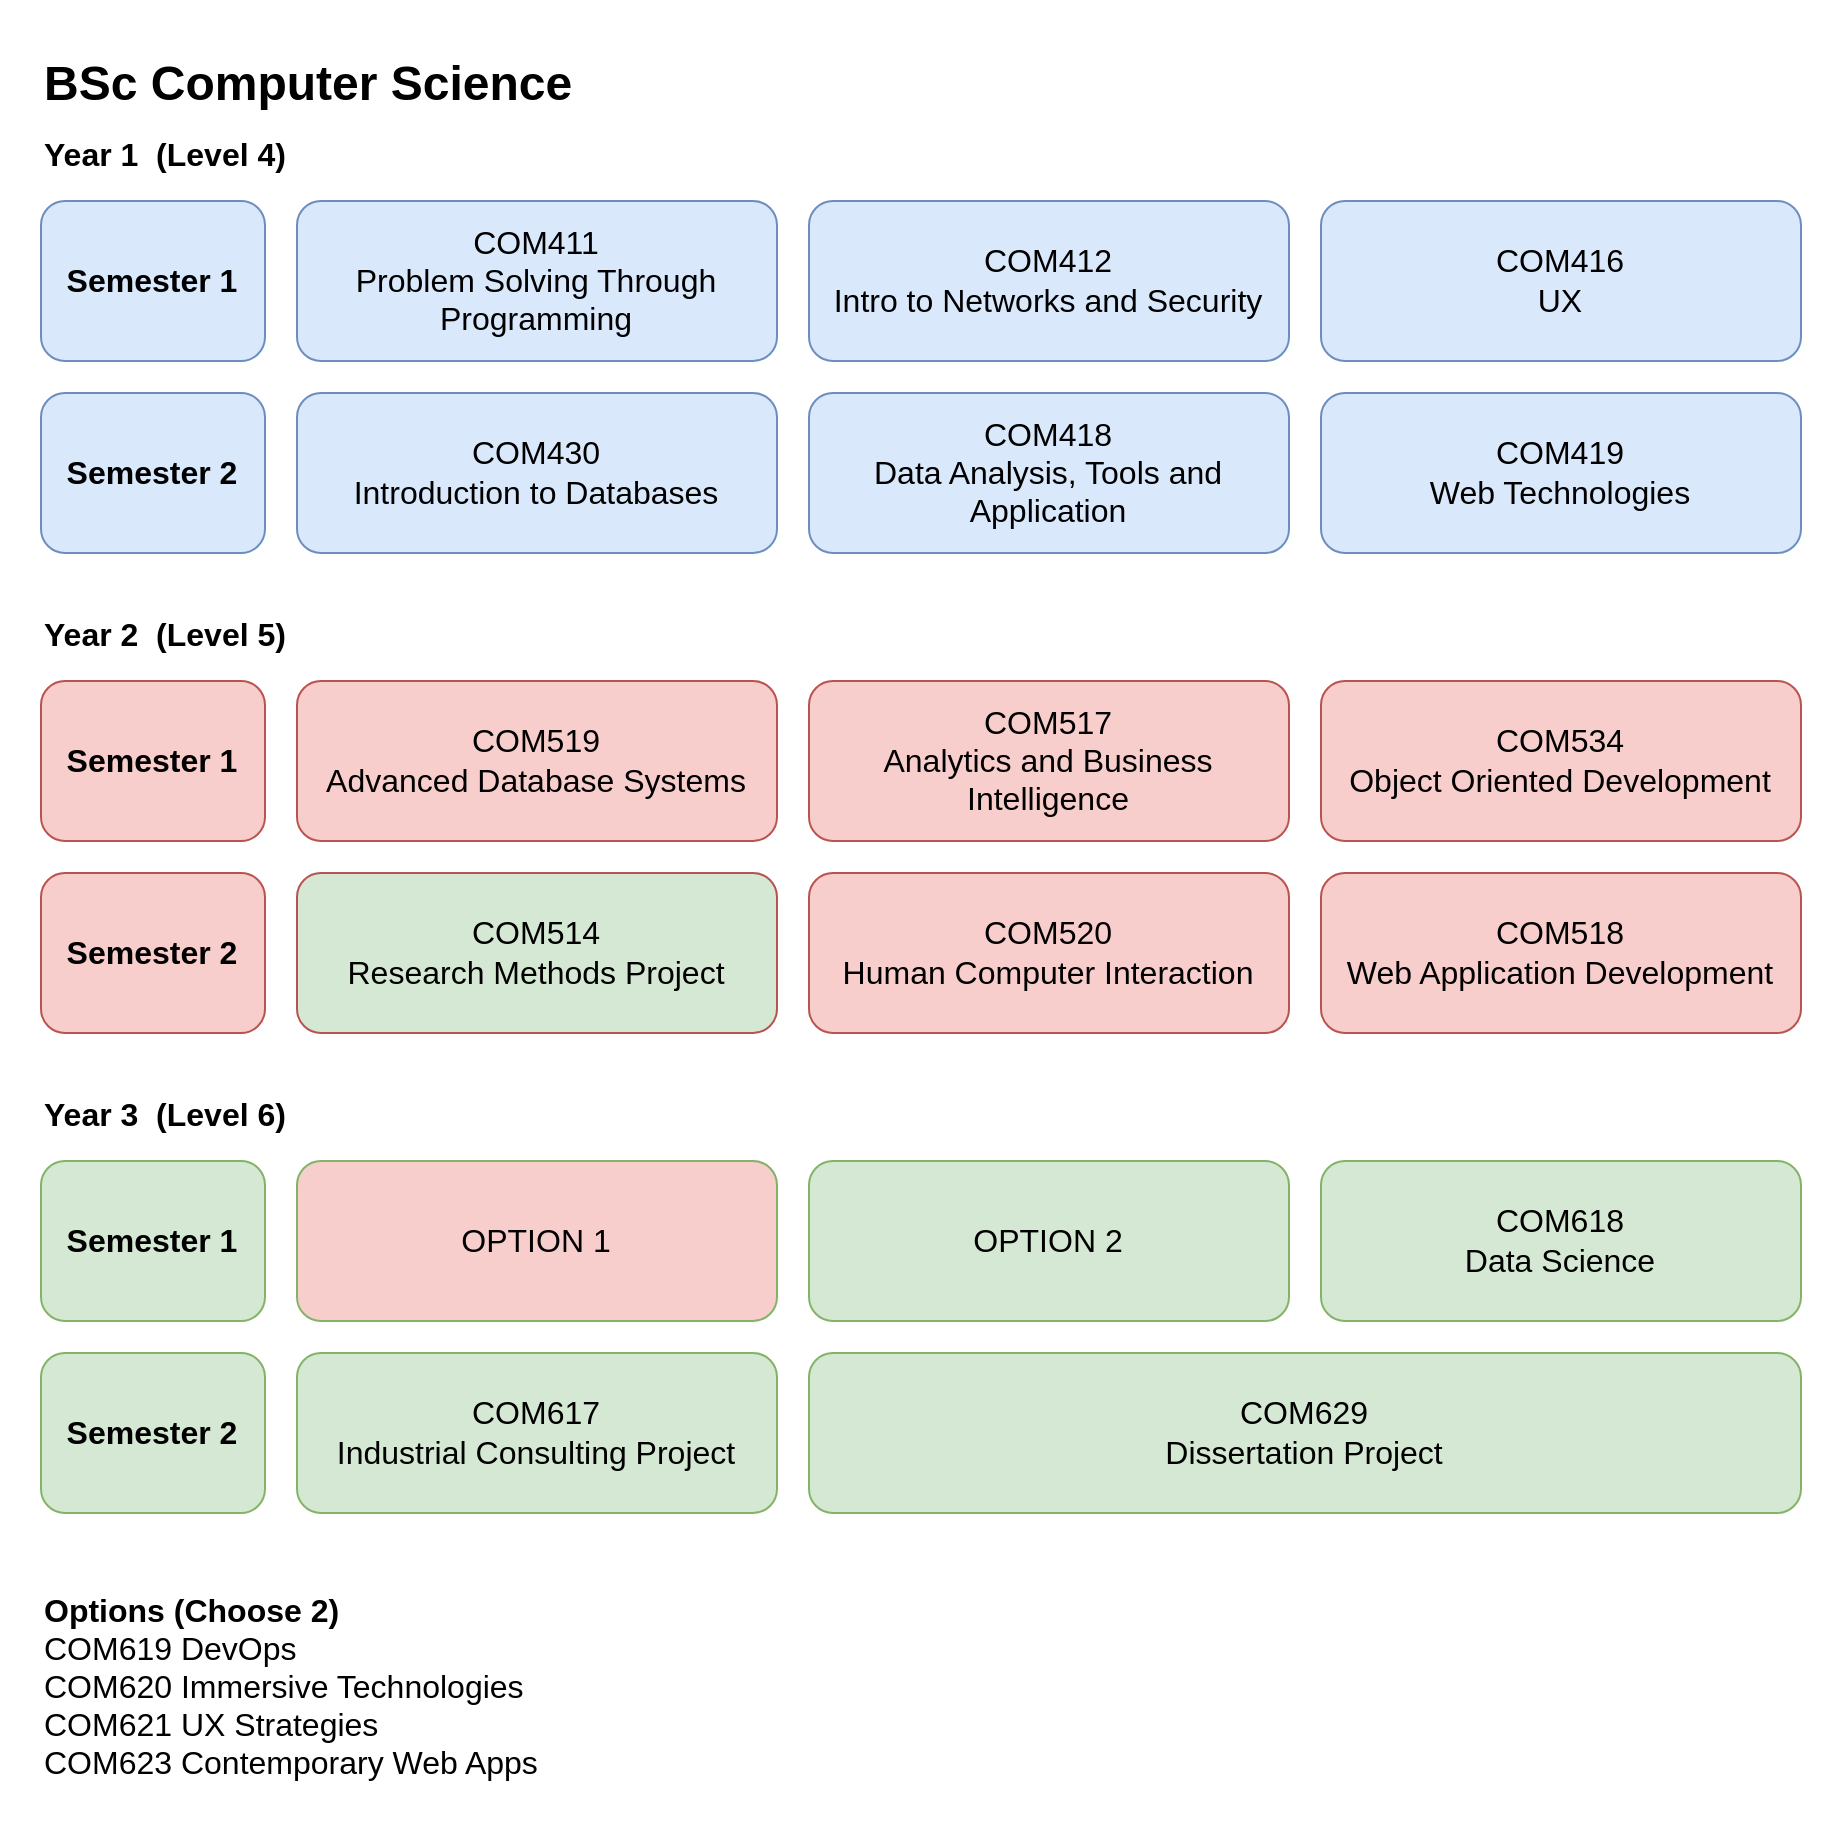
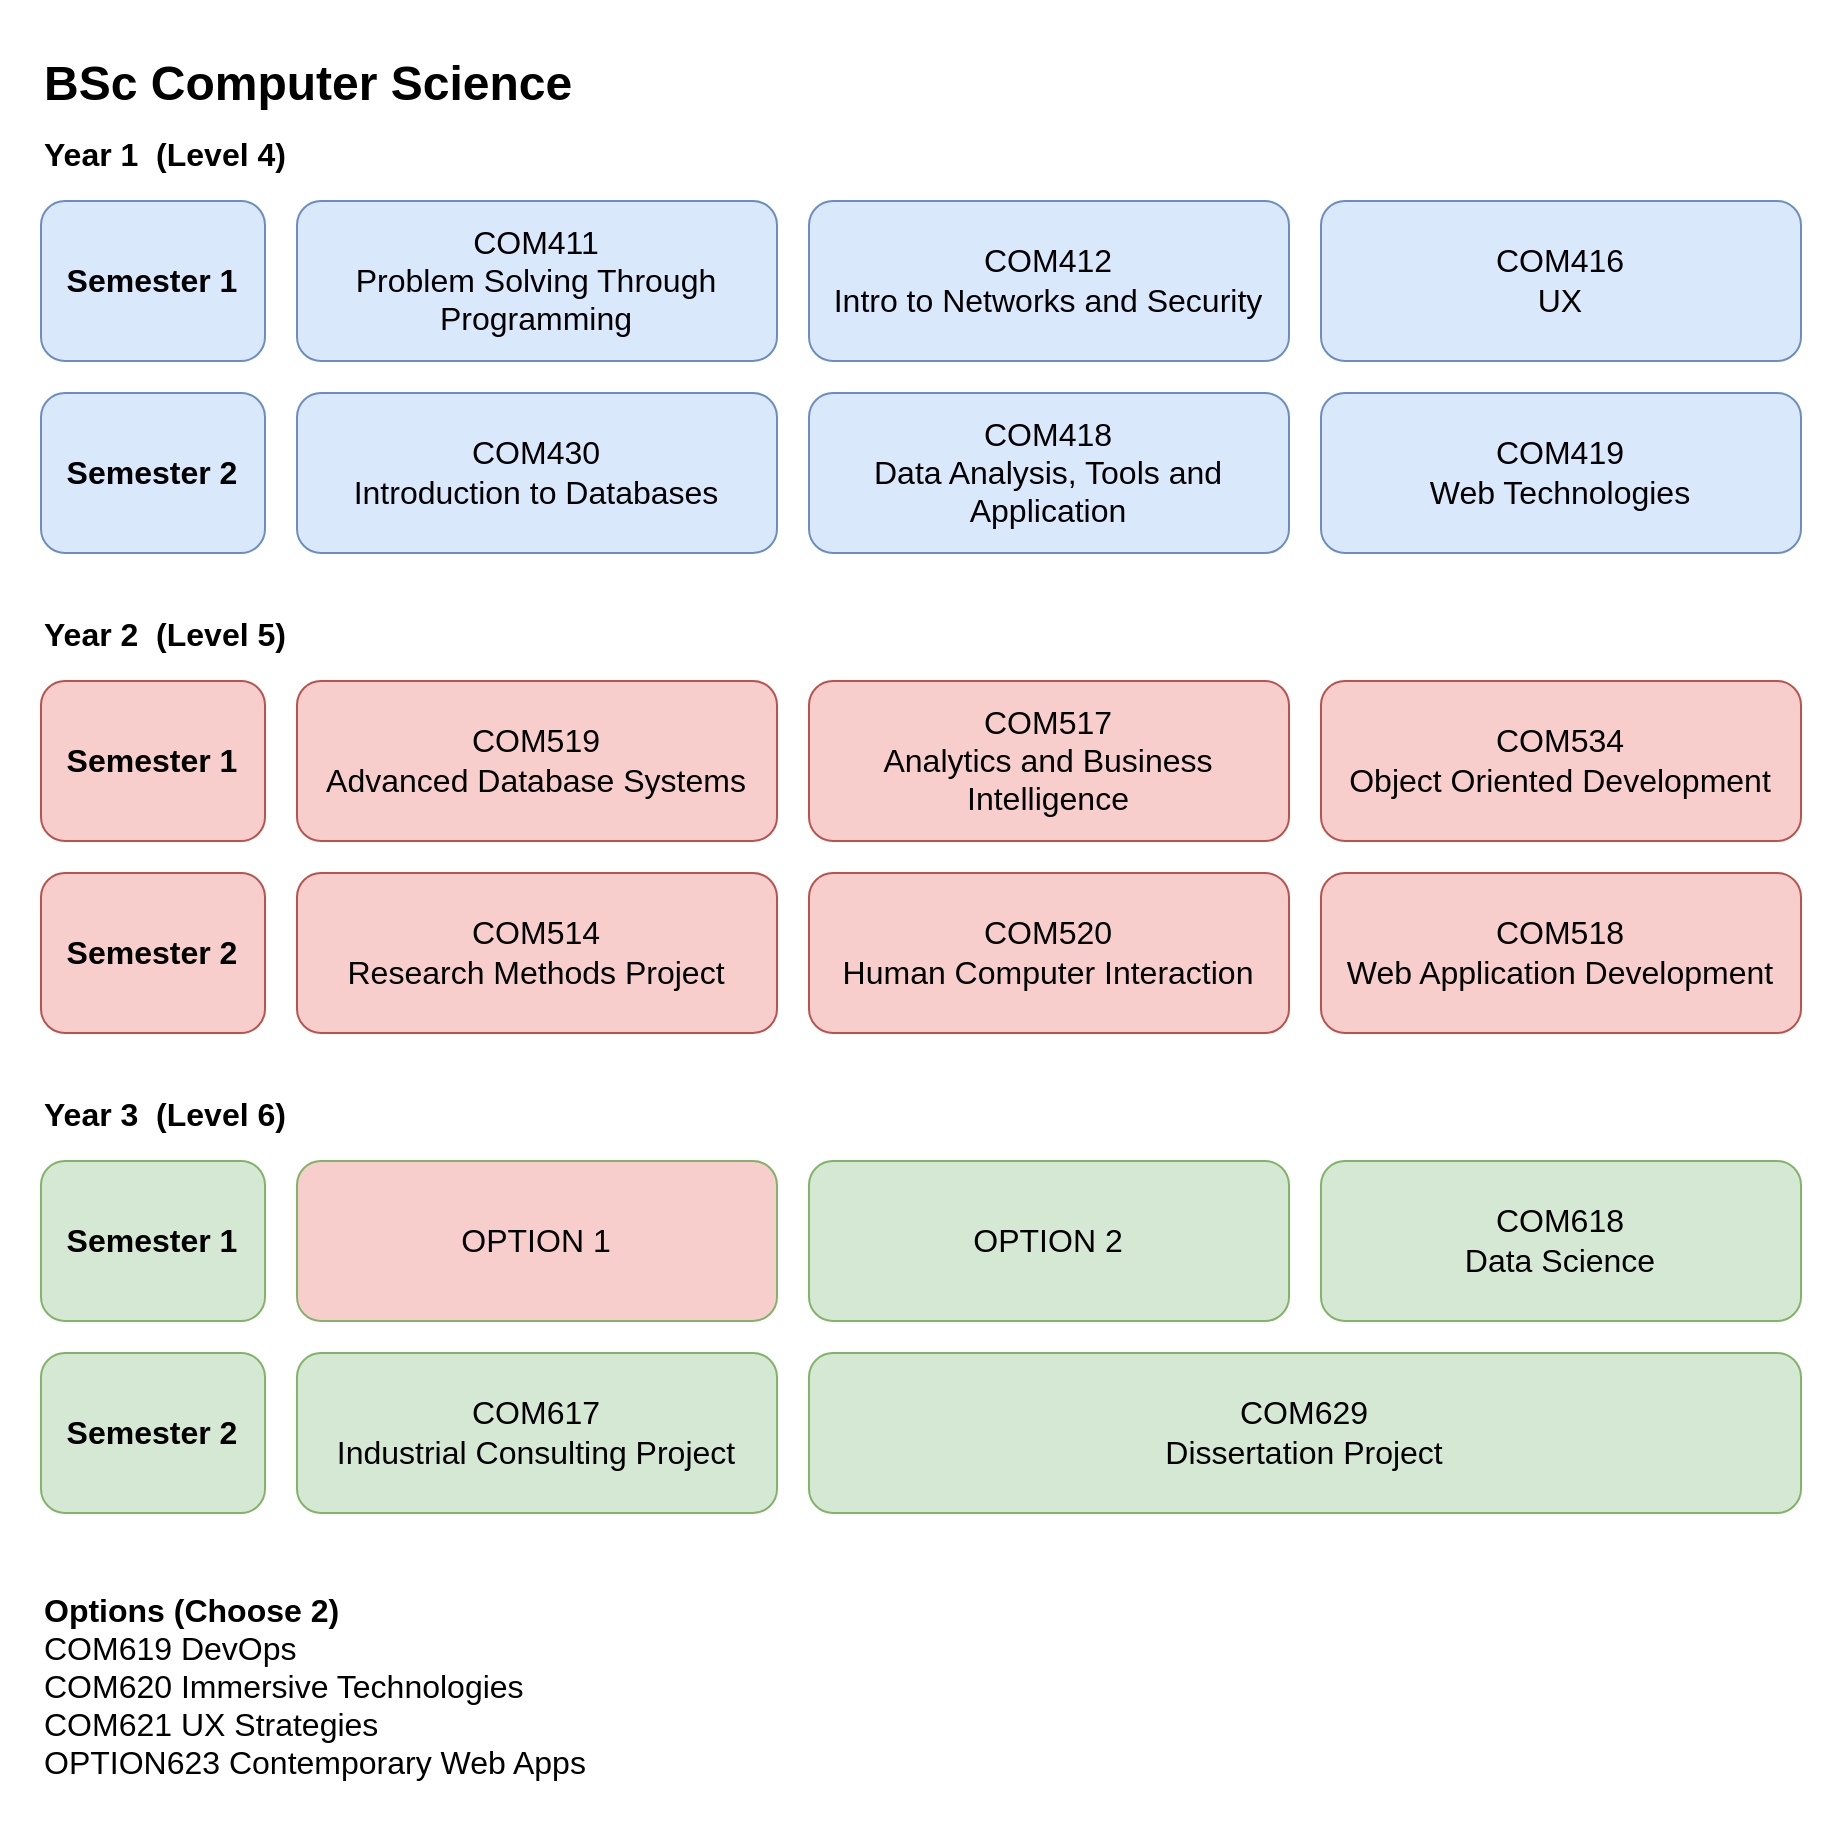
node "COM514 Research Methods Project": fillcolor #d5e8d4 -> #f8cecc
node "Options (Choose 2) COM619 DevOps COM620 Immersive Technologies COM621 UX Strategies COM623 Contemporary Web Apps": label "Options (Choose 2) COM619 DevOps COM620 Immersive Technologies COM621 UX Strategies COM623 Contemporary Web Apps" -> "Options (Choose 2) COM619 DevOps COM620 Immersive Technologies COM621 UX Strategies OPTION623 Contemporary Web Apps"
